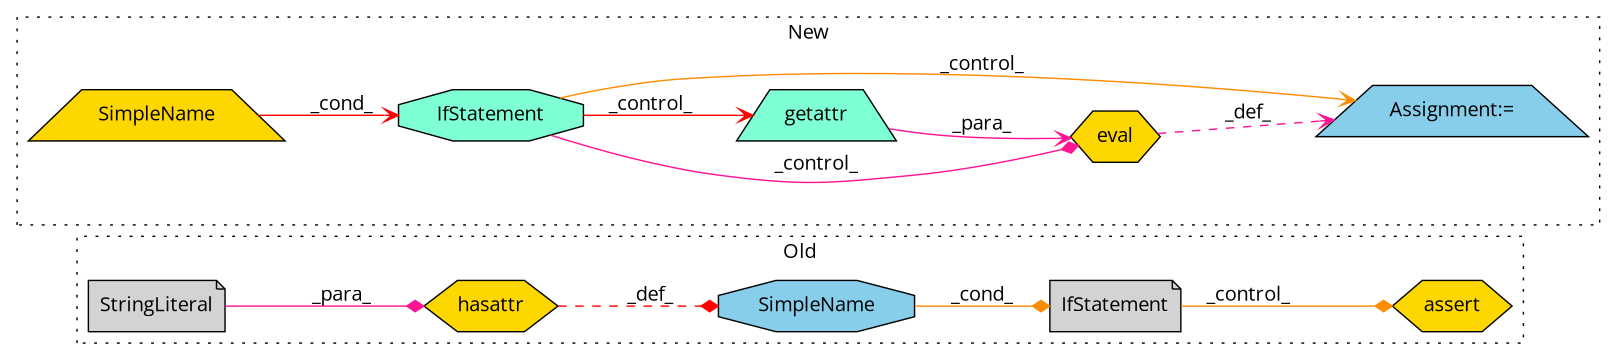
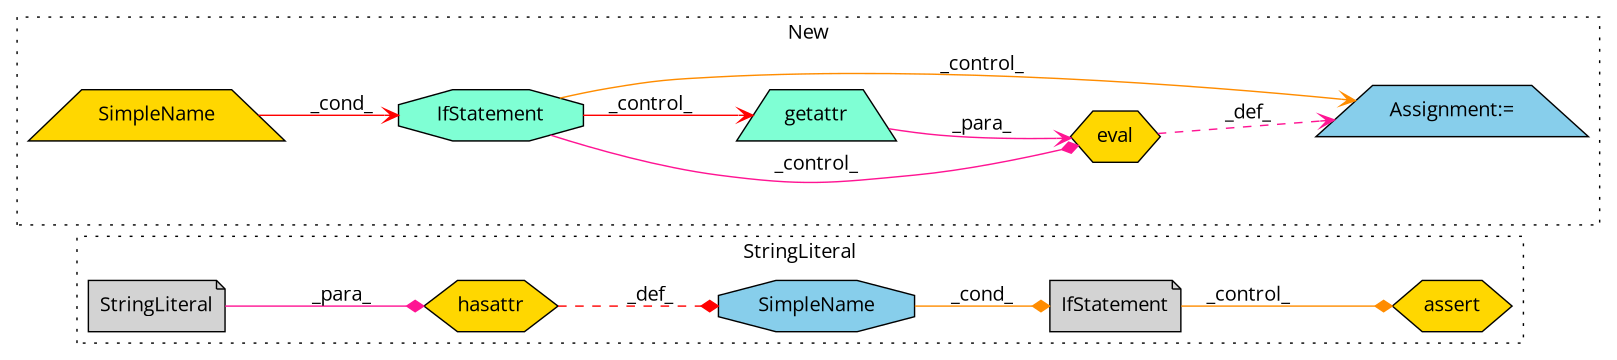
cluster "Old": label "Old" -> "StringLiteral"
